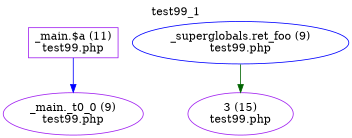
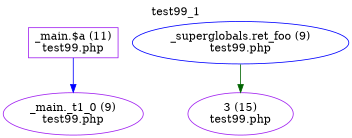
node "_main._t0_0 (9) test99.php": label "_main._t0_0 (9) test99.php" -> "_main._t1_0 (9) test99.php"
